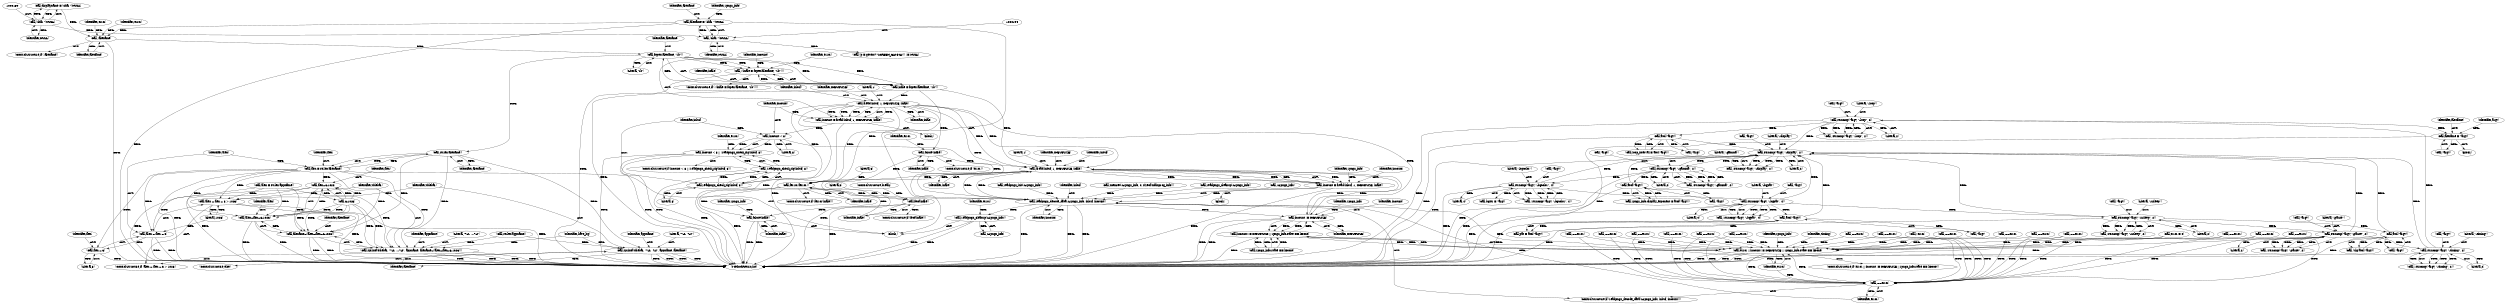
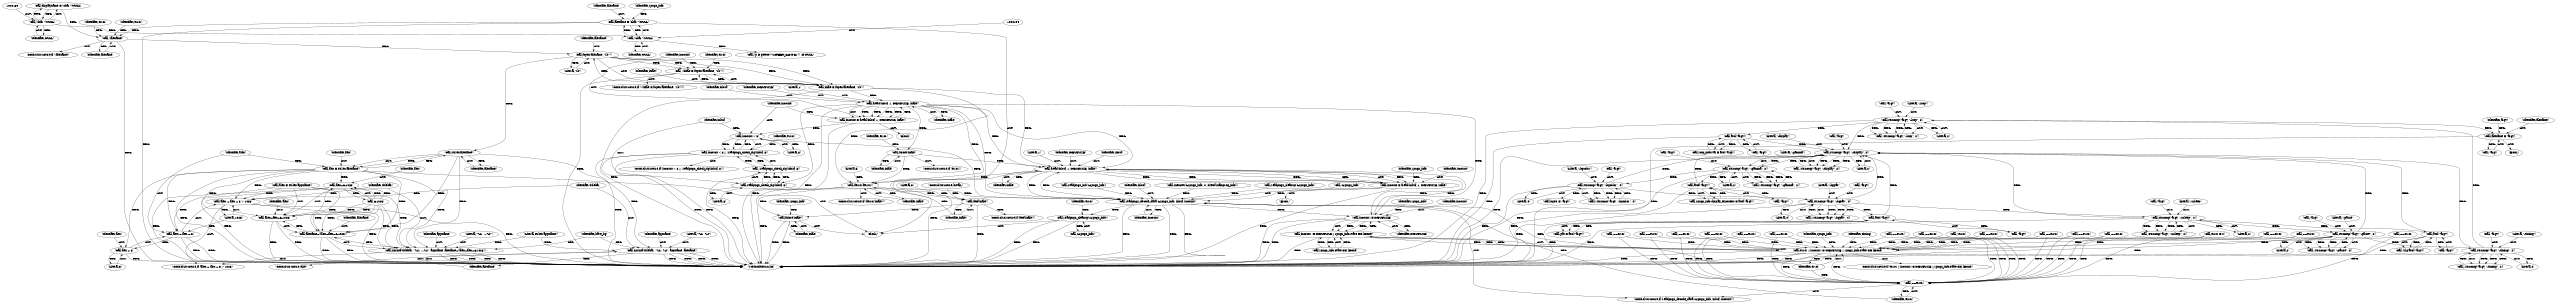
edge "(Call,incount < 8 || !readpng2_check_sig(inbuf, 8))" -> "(Call,incount < 8)": added, label "CFG:"
edge "(Call,alen = strlen(appname))" -> "(Call,alen+flen+6-1023)": label "DDG: " -> "AST: "
edge "(Literal,1023)" -> "(Call,alen + flen + 3 > 1023)": label "CFG: " -> "AST: "
node "(Call,strlen(appname))": label "(Call,strlen(appname))" -> "(Literal,strlen(appname))"
